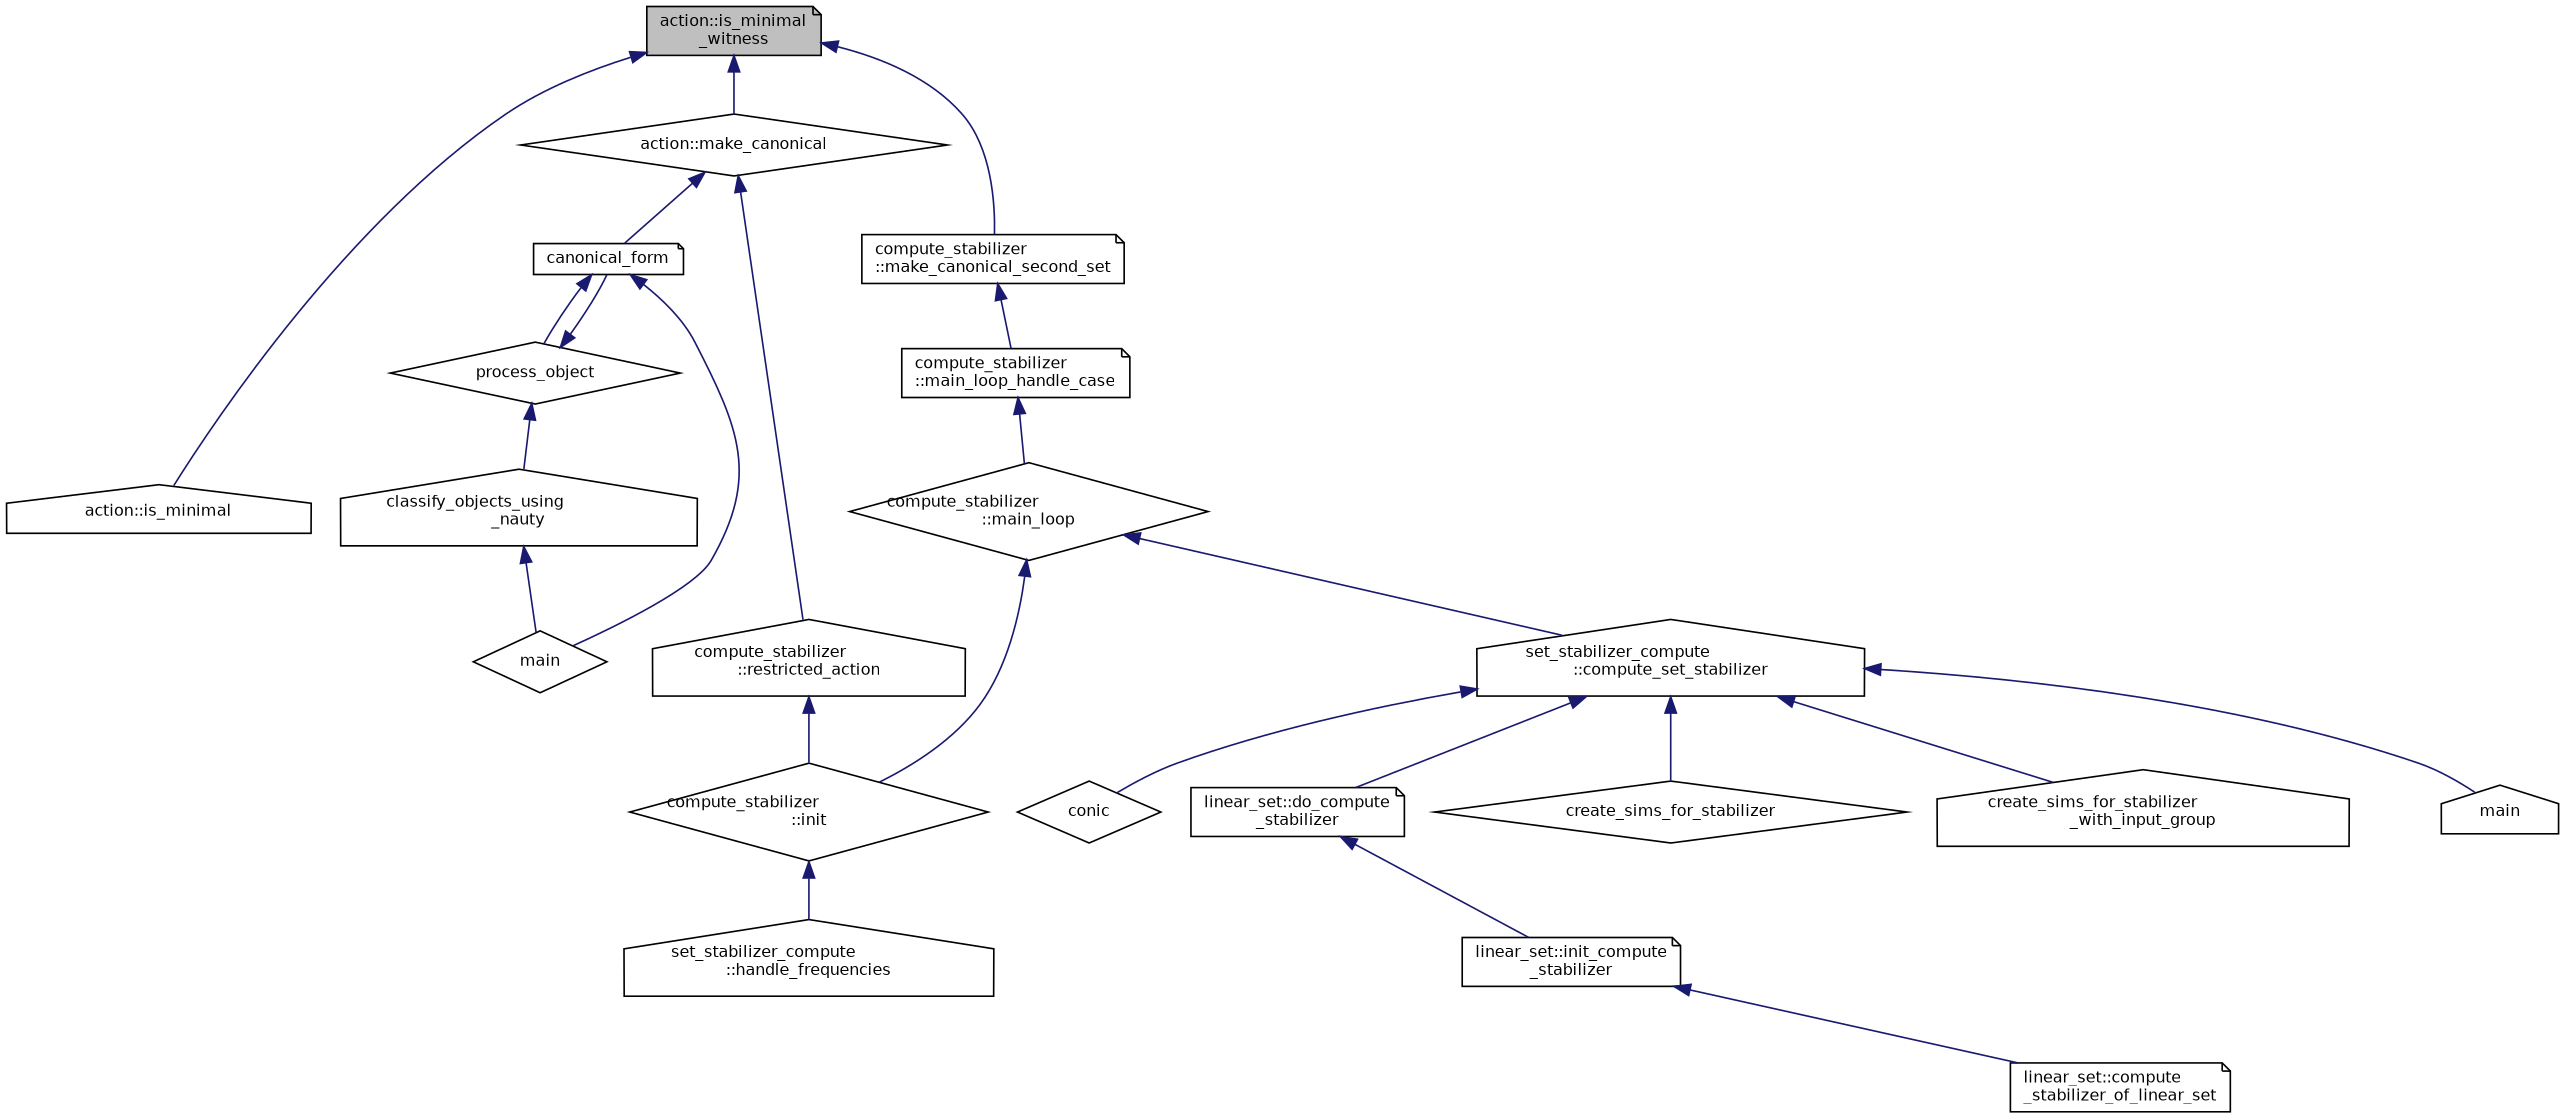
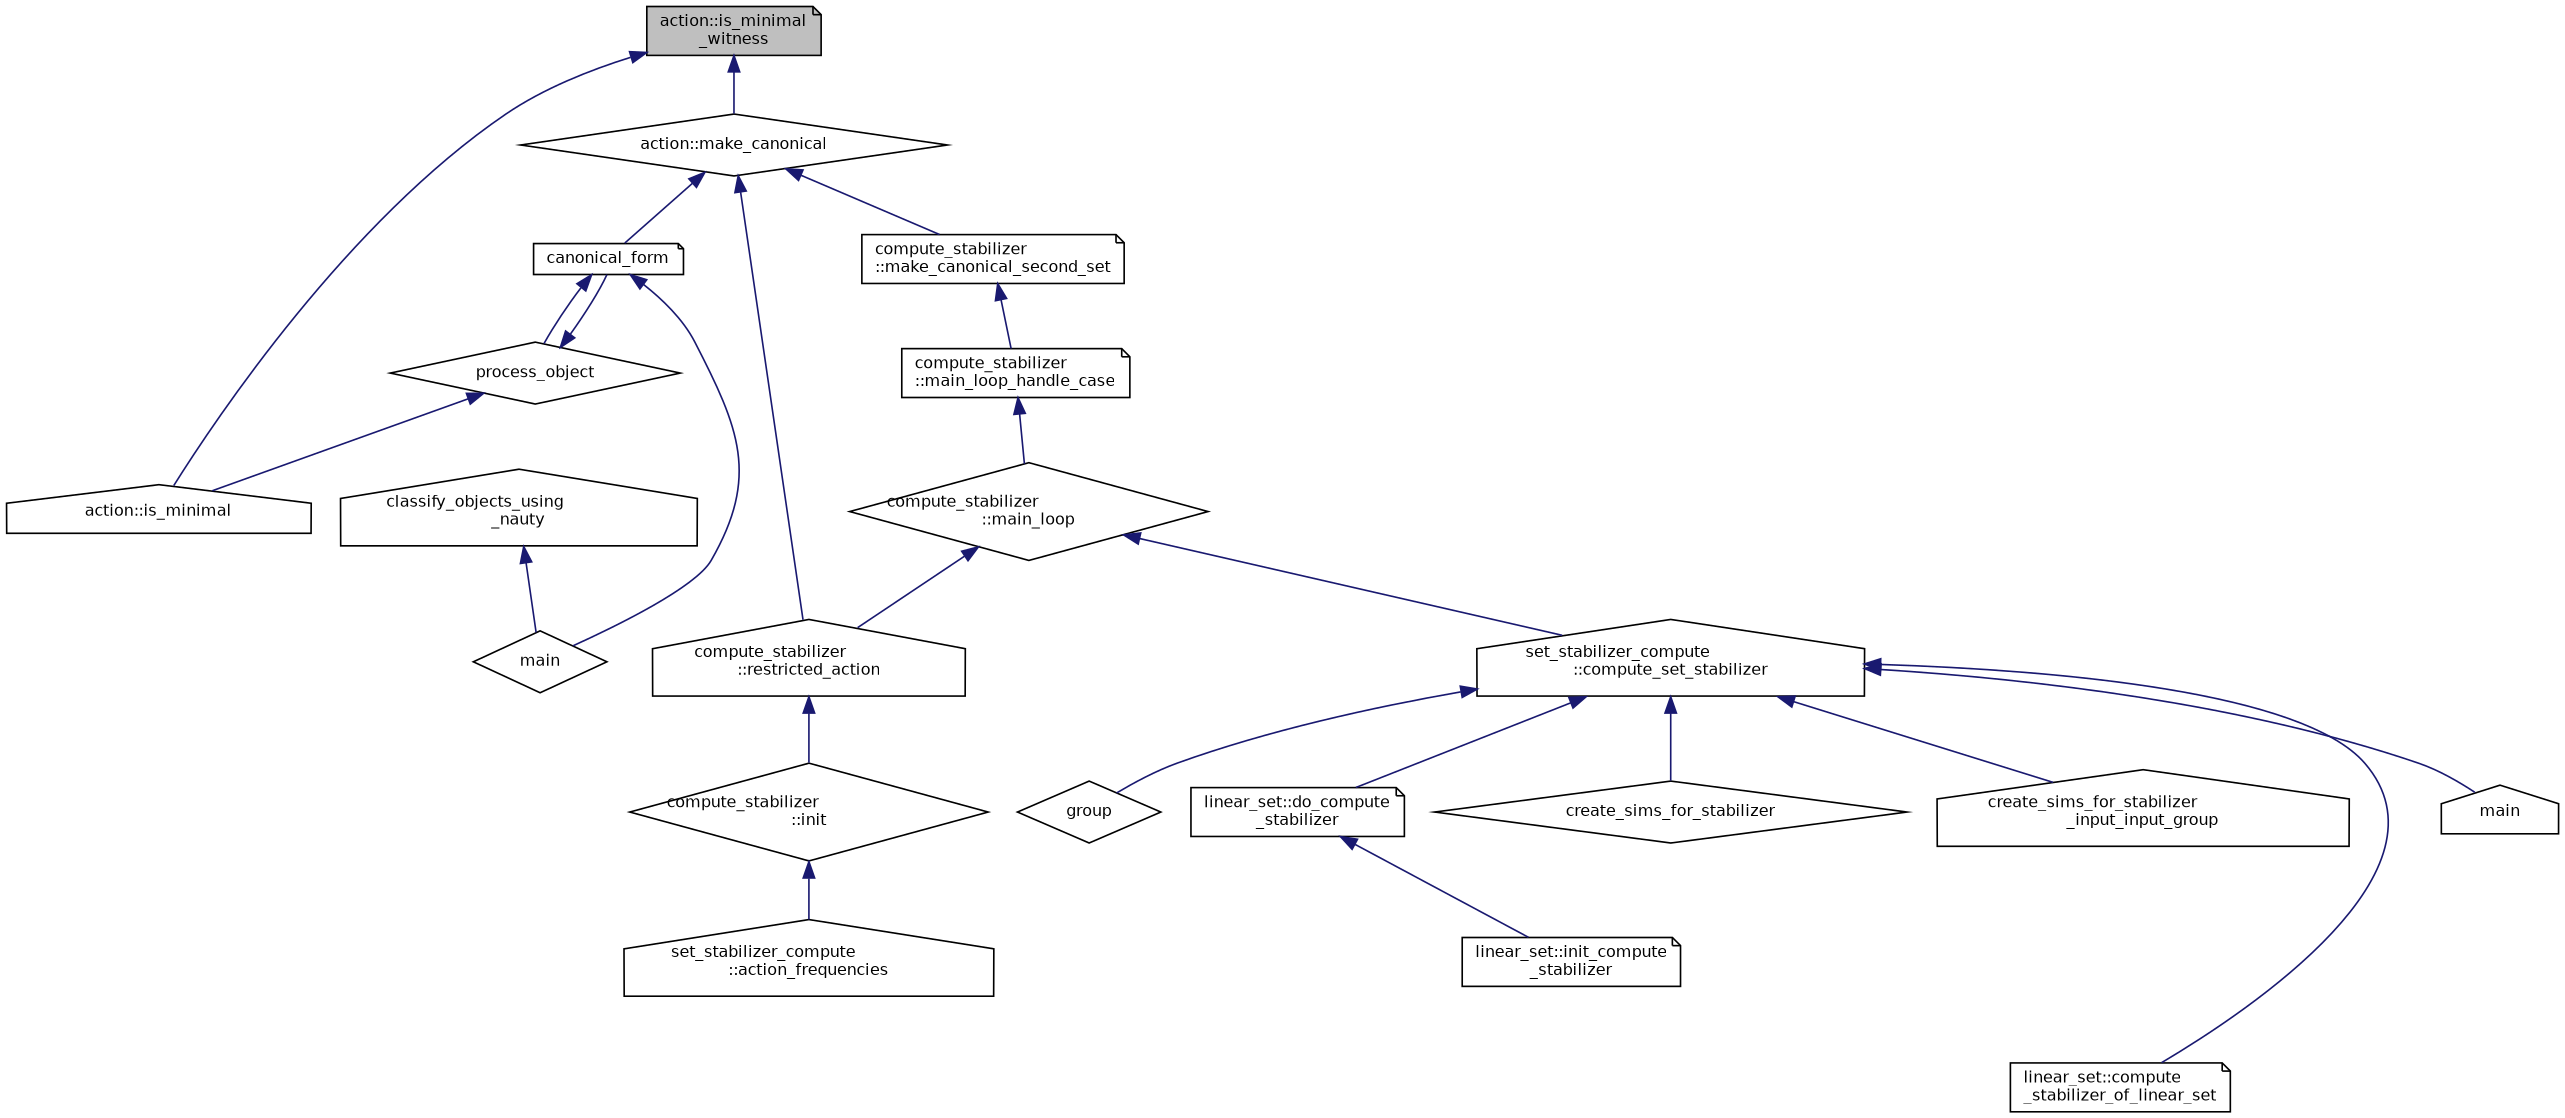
edge "compute_stabilizer ::make_canonical_second_set" -> "action::is_minimal _witness": now "compute_stabilizer ::make_canonical_second_set" -> "action::make_canonical"
edge "classify_objects_using _nauty" -> "process_object": now "action::is_minimal" -> "process_object"
edge "compute_stabilizer ::init" -> "compute_stabilizer ::main_loop": now "compute_stabilizer ::restricted_action" -> "compute_stabilizer ::main_loop"
node "conic": label "conic" -> "group"
node "create_sims_for_stabilizer _with_input_group": label "create_sims_for_stabilizer _with_input_group" -> "create_sims_for_stabilizer _input_input_group"
node "set_stabilizer_compute ::handle_frequencies": label "set_stabilizer_compute ::handle_frequencies" -> "set_stabilizer_compute ::action_frequencies"
edge "linear_set::compute _stabilizer_of_linear_set" -> "linear_set::init_compute _stabilizer": now "linear_set::compute _stabilizer_of_linear_set" -> "set_stabilizer_compute ::compute_set_stabilizer"
